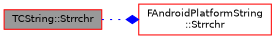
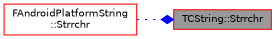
edge "TCString::Strrchr" -> "FAndroidPlatformString ::Strrchr": reversed
